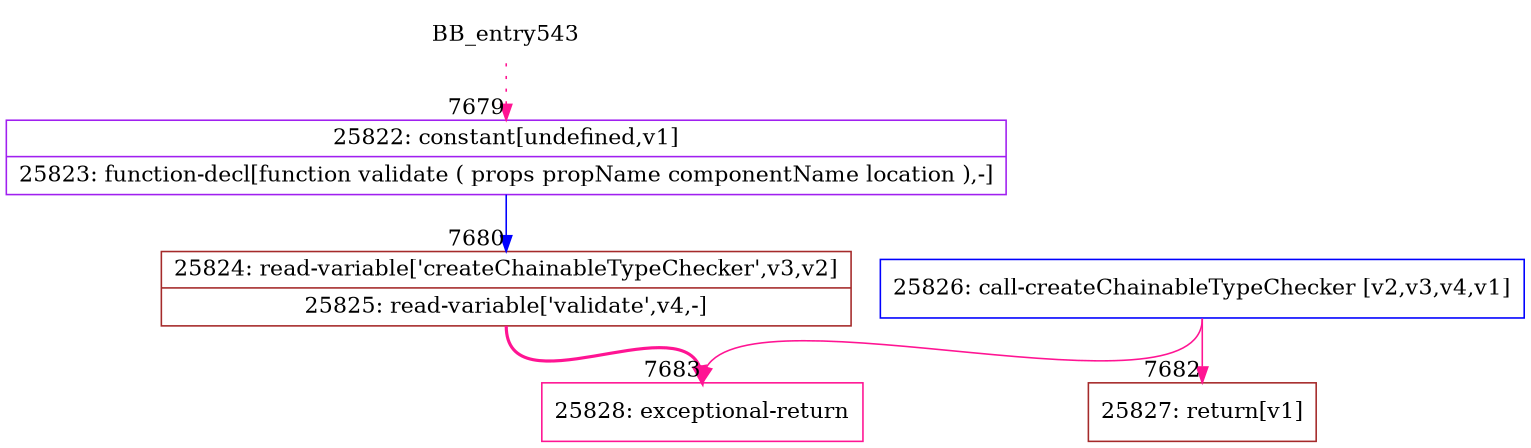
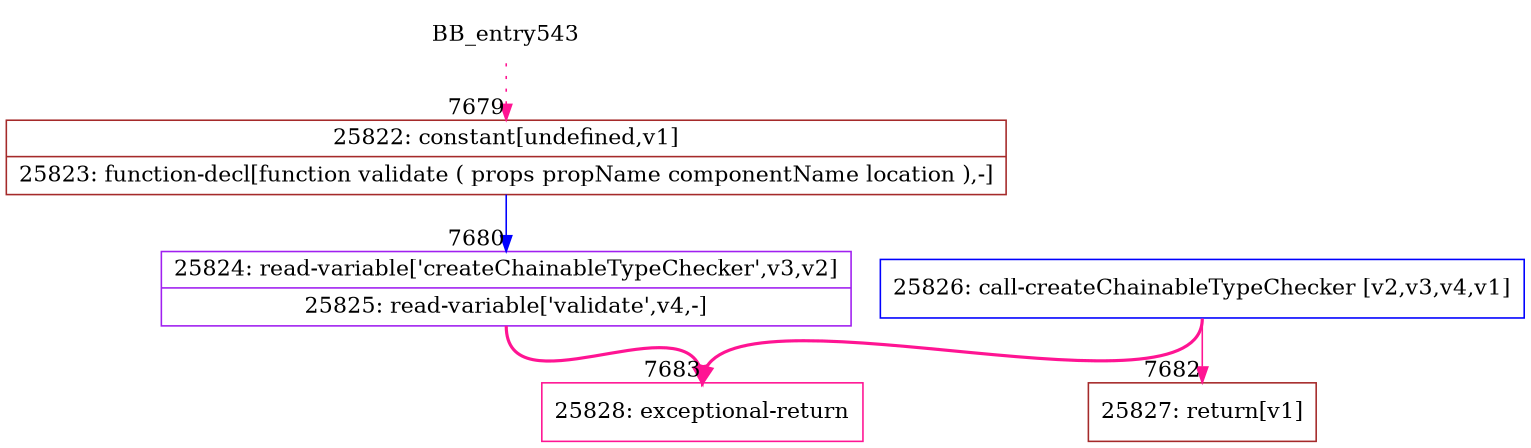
node "25822: constant[undefined,v1]": color purple -> brown
node "25824: read-variable['createChainableTypeChecker',v3,v2]": color brown -> purple
edge "25826: call-createChainableTypeChecker [v2,v3,v4,v1]" -> "25828: exceptional-return": style solid -> bold
